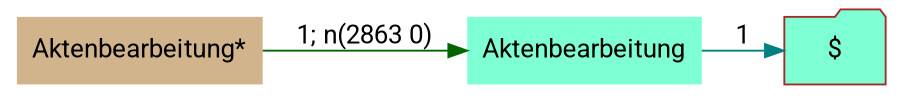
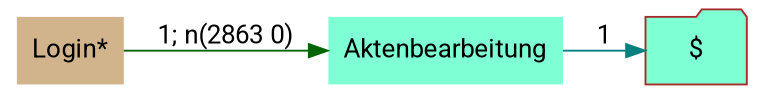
node "Aktenbearbeitung*": label "Aktenbearbeitung*" -> "Login*"
